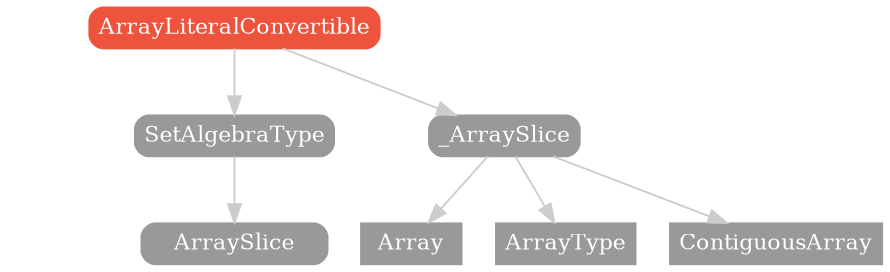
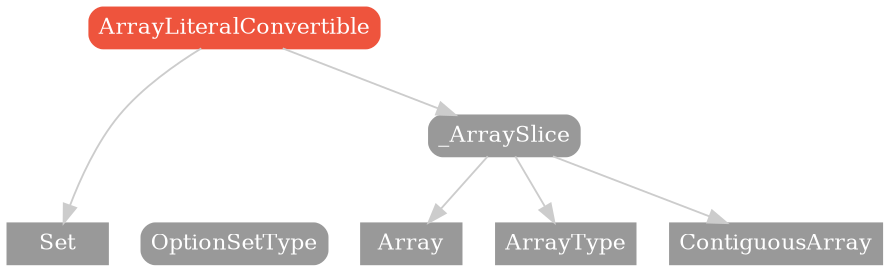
node "SetAlgebraType": removed
node "Set": added
node "ArraySlice": label "ArraySlice" -> "OptionSetType"
